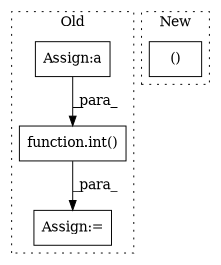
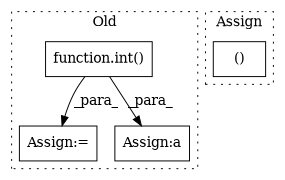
cluster "New": label "New" -> "Assign"
edge "Assign:a" -> "function.int()": reversed
